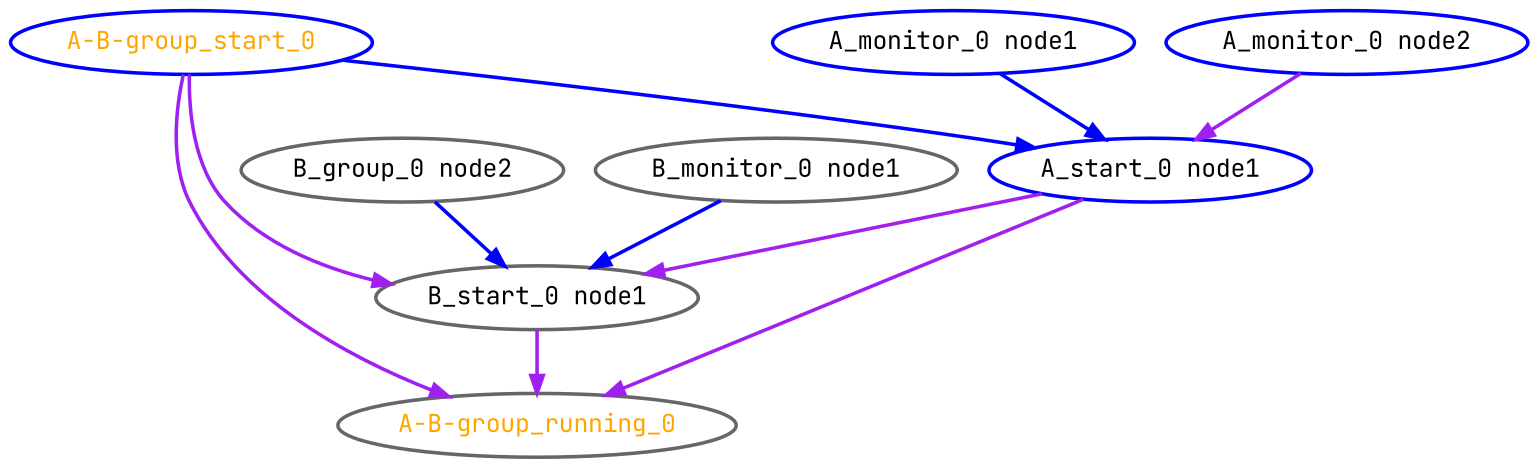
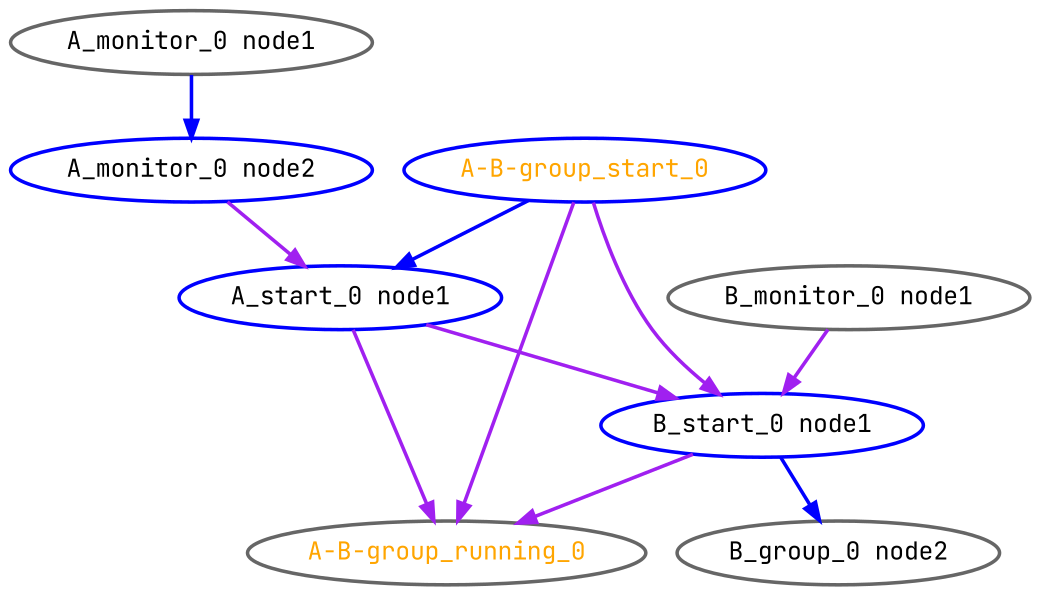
node "A_monitor_0 node1": color blue -> gray40
edge "A_monitor_0 node1" -> "A_start_0 node1": now "A_monitor_0 node1" -> "A_monitor_0 node2"
edge "B_group_0 node2" -> "B_start_0 node1": reversed
edge "B_monitor_0 node1" -> "B_start_0 node1": color blue -> purple
node "B_start_0 node1": color gray40 -> blue
